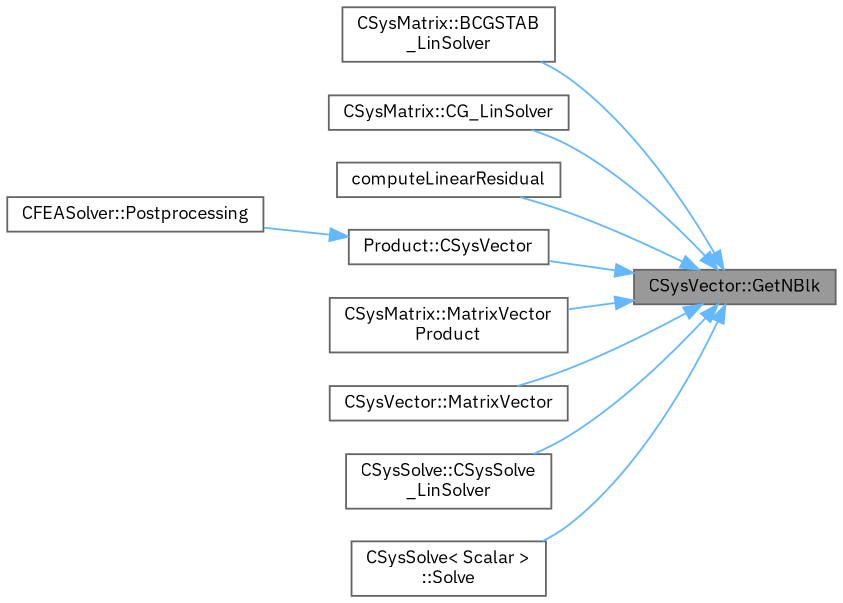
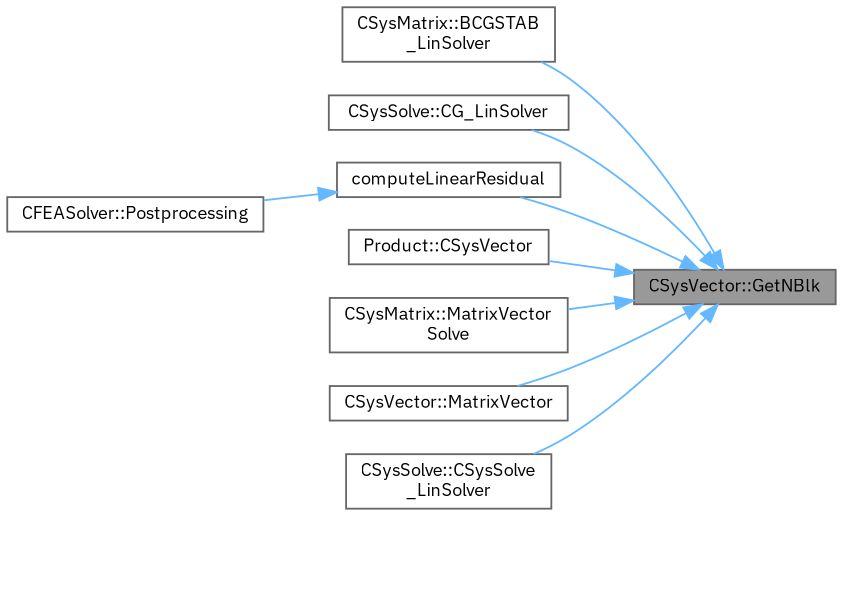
node "CSysMatrix::CG_LinSolver": label "CSysMatrix::CG_LinSolver" -> "CSysSolve::CG_LinSolver"
edge "CFEASolver::Postprocessing" -> "Product::CSysVector": now "CFEASolver::Postprocessing" -> "computeLinearResidual"
node "CSysMatrix::MatrixVector Product": label "CSysMatrix::MatrixVector Product" -> "CSysMatrix::MatrixVector Solve"
node "CSysSolve< Scalar > ::Solve": removed
